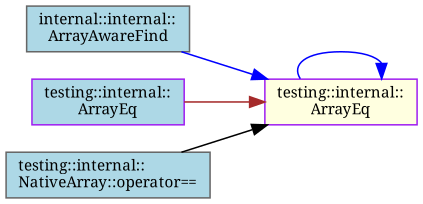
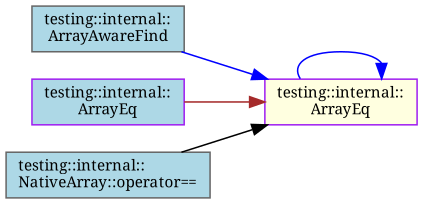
node "internal::internal:: ArrayAwareFind": label "internal::internal:: ArrayAwareFind" -> "testing::internal:: ArrayAwareFind"
